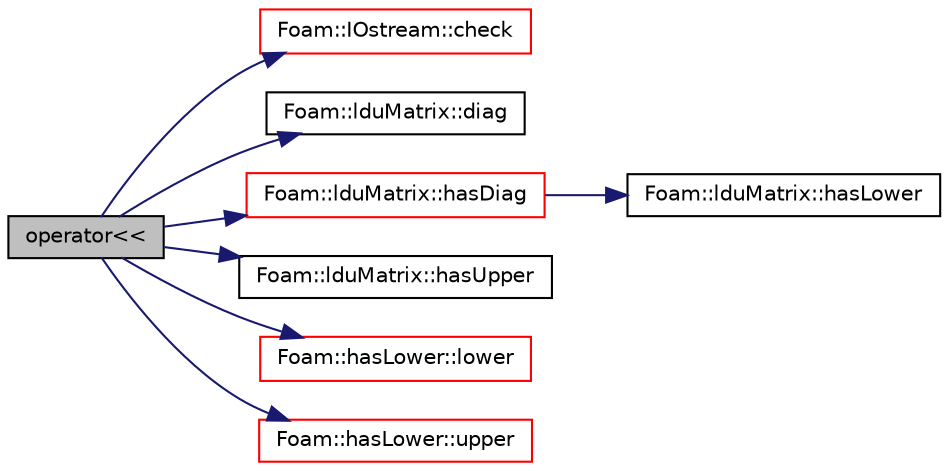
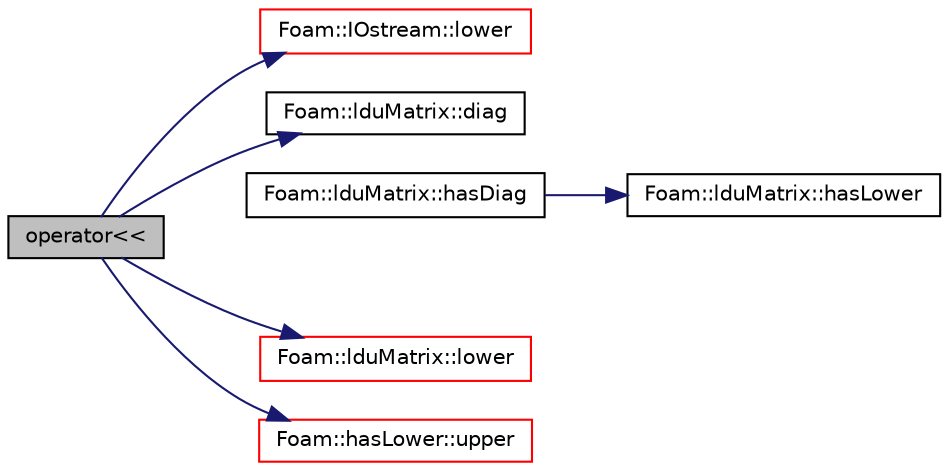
node "Foam::IOstream::check": label "Foam::IOstream::check" -> "Foam::IOstream::lower"
node "Foam::lduMatrix::hasDiag": color red -> black
edge "operator<<" -> "Foam::lduMatrix::hasDiag": removed
node "Foam::lduMatrix::hasUpper": removed
node "Foam::hasLower::lower": label "Foam::hasLower::lower" -> "Foam::lduMatrix::lower"
